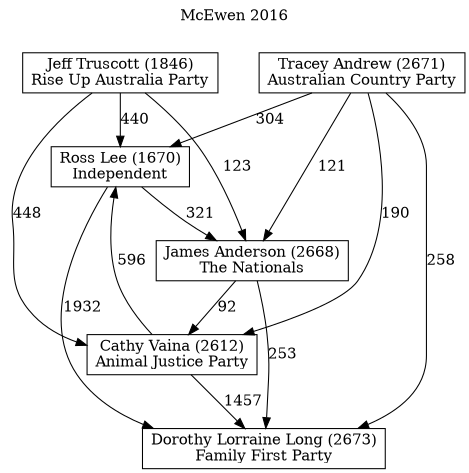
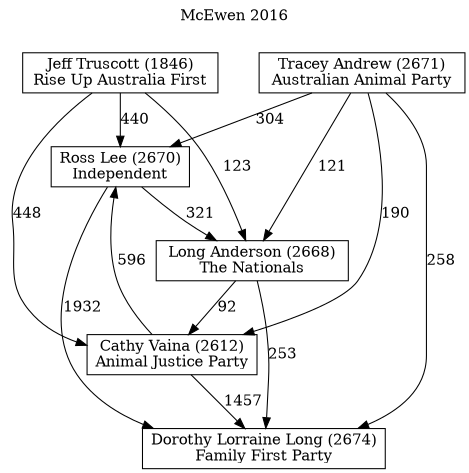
node "Jeff Truscott (1846) Rise Up Australia Party": label "Jeff Truscott (1846) Rise Up Australia Party" -> "Jeff Truscott (1846) Rise Up Australia First"
node "Tracey Andrew (2671) Australian Country Party": label "Tracey Andrew (2671) Australian Country Party" -> "Tracey Andrew (2671) Australian Animal Party"
node "Ross Lee (1670) Independent": label "Ross Lee (1670) Independent" -> "Ross Lee (2670) Independent"
node "James Anderson (2668) The Nationals": label "James Anderson (2668) The Nationals" -> "Long Anderson (2668) The Nationals"
node "Dorothy Lorraine Long (2673) Family First Party": label "Dorothy Lorraine Long (2673) Family First Party" -> "Dorothy Lorraine Long (2674) Family First Party"
